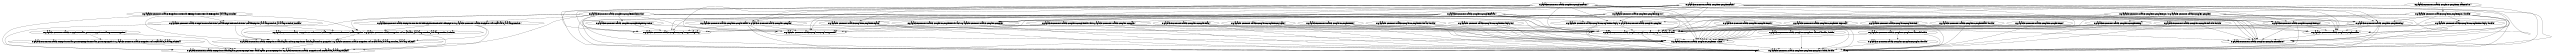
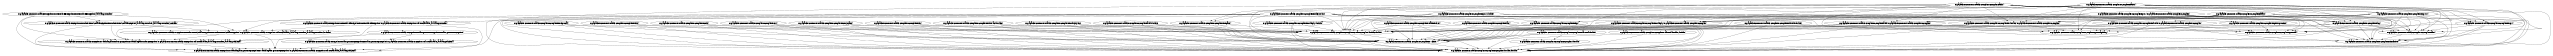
edge "org.apache.commons.math3.complex$Complex#readResolve()" -> "org.apache.commons.math3.complex$Complex#pow(double)": now "org.apache.commons.math3.complex$Complex#readResolve()" -> "org.apache.commons.math3.complex$Complex#<clinit>()"
